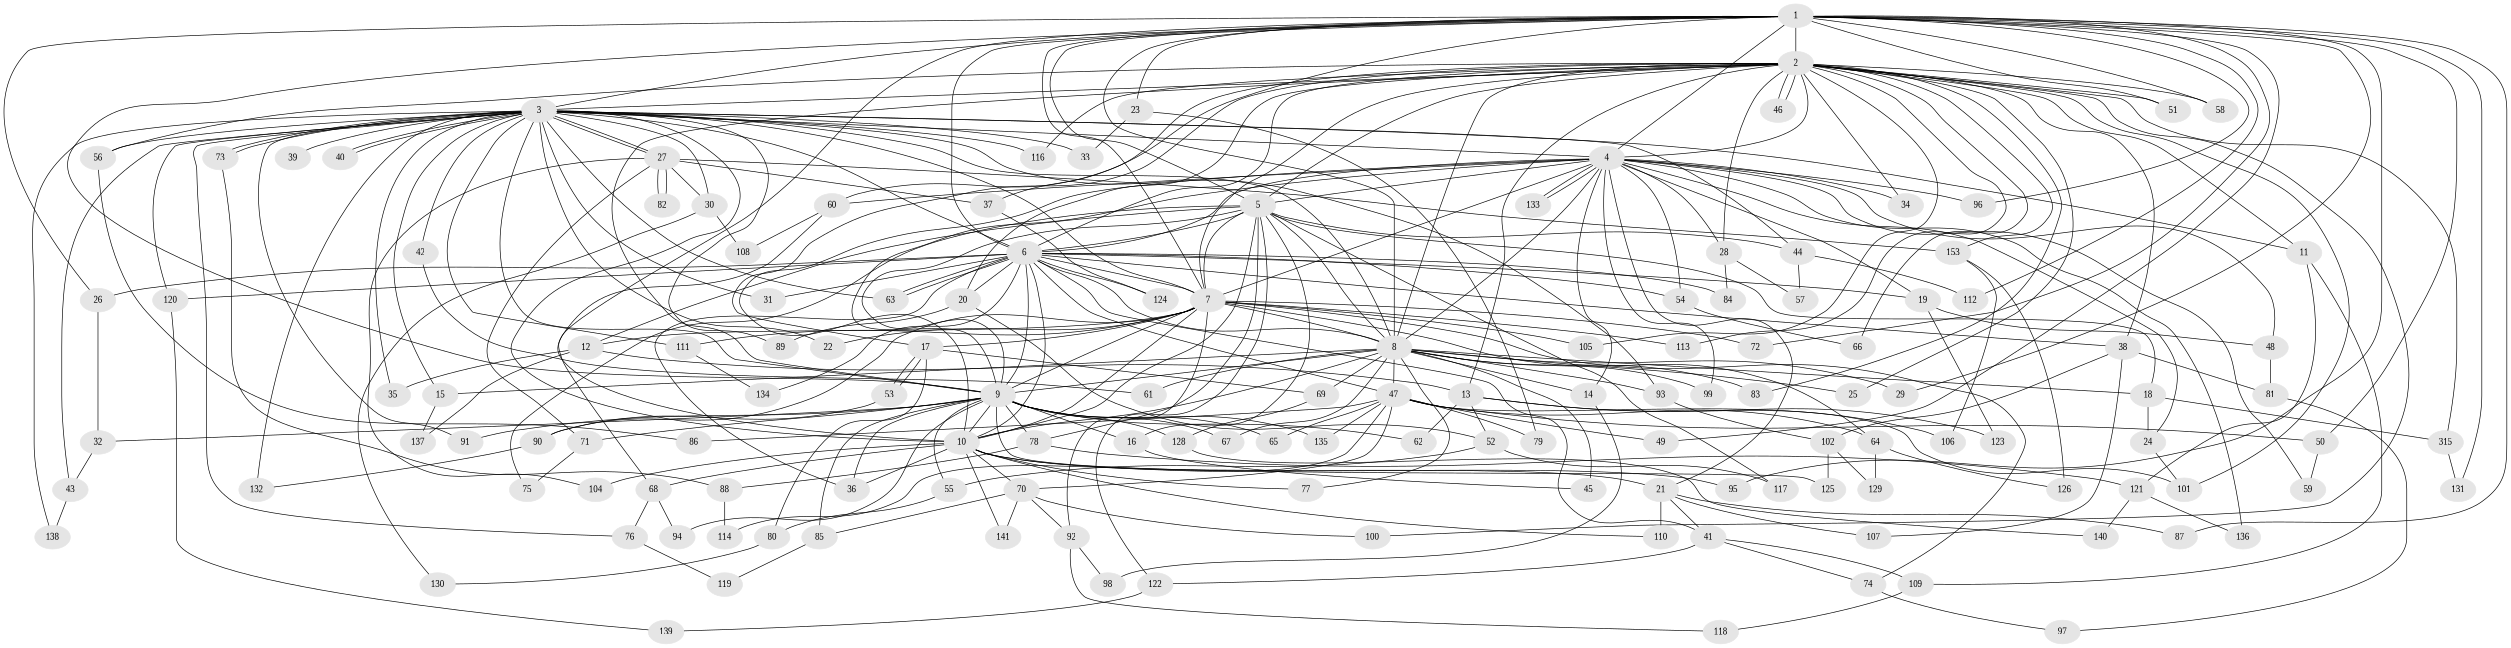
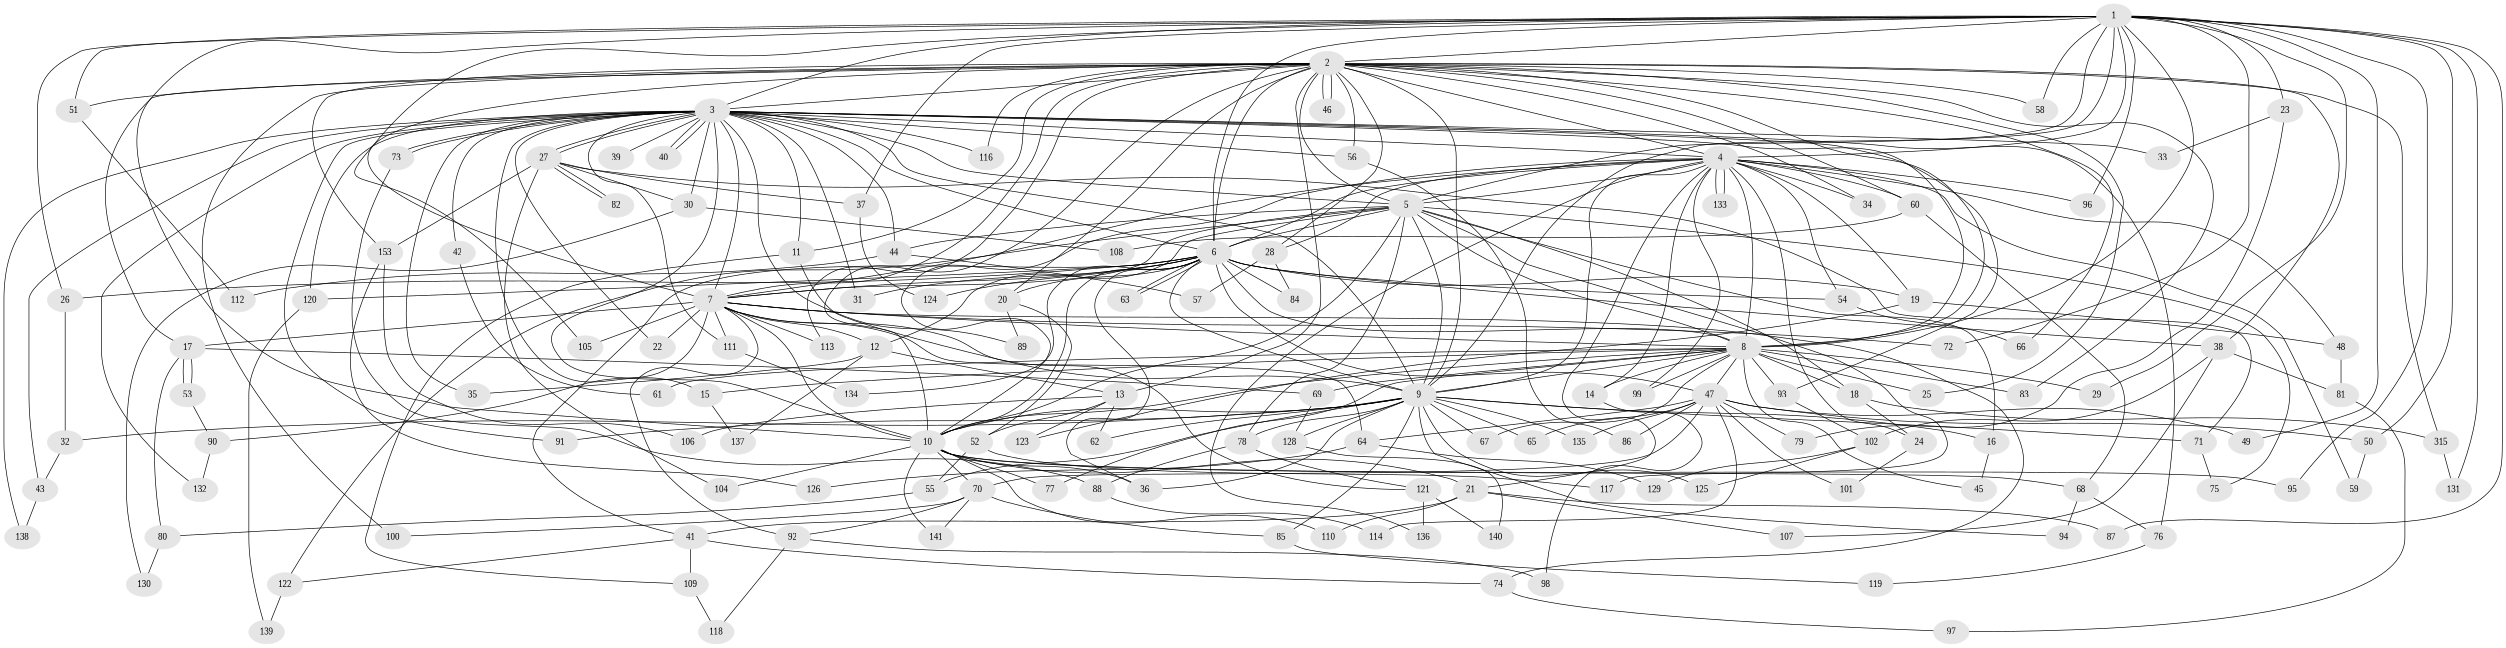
edge "1" -- "112": now "51" -- "112"
edge "2" -- "101": now "2" -- "10"
edge "3" -- "63": now "3" -- "5"
